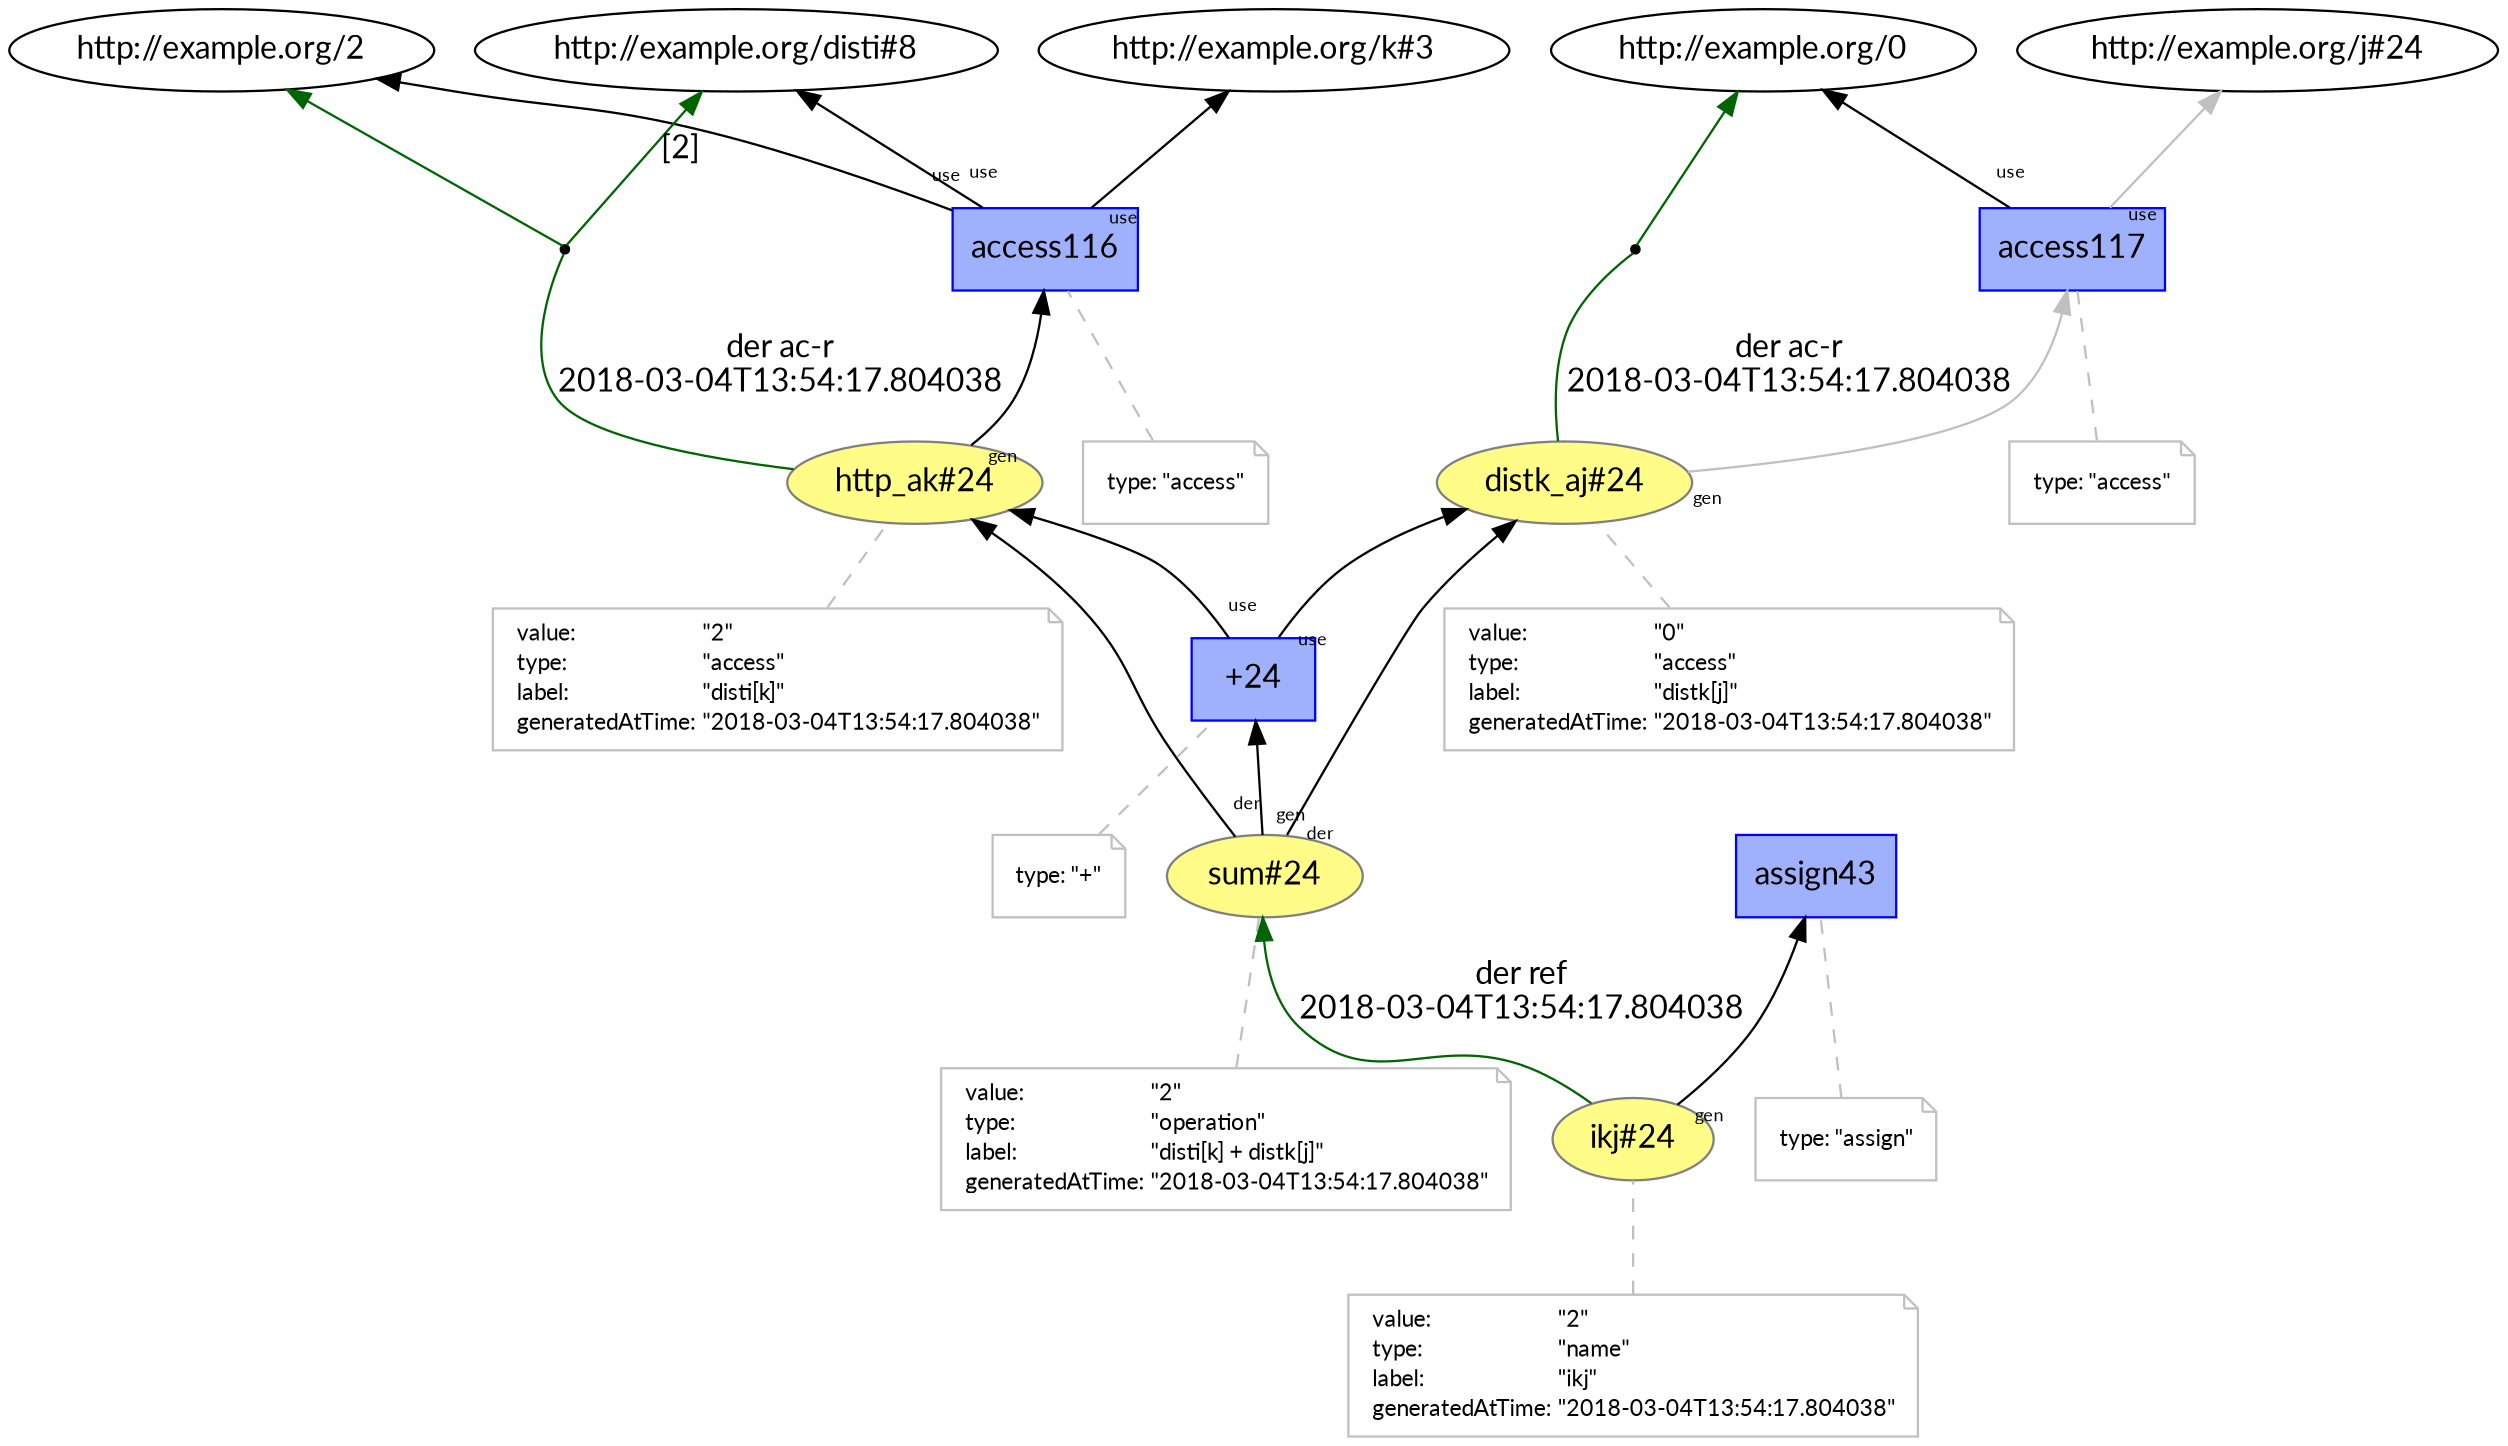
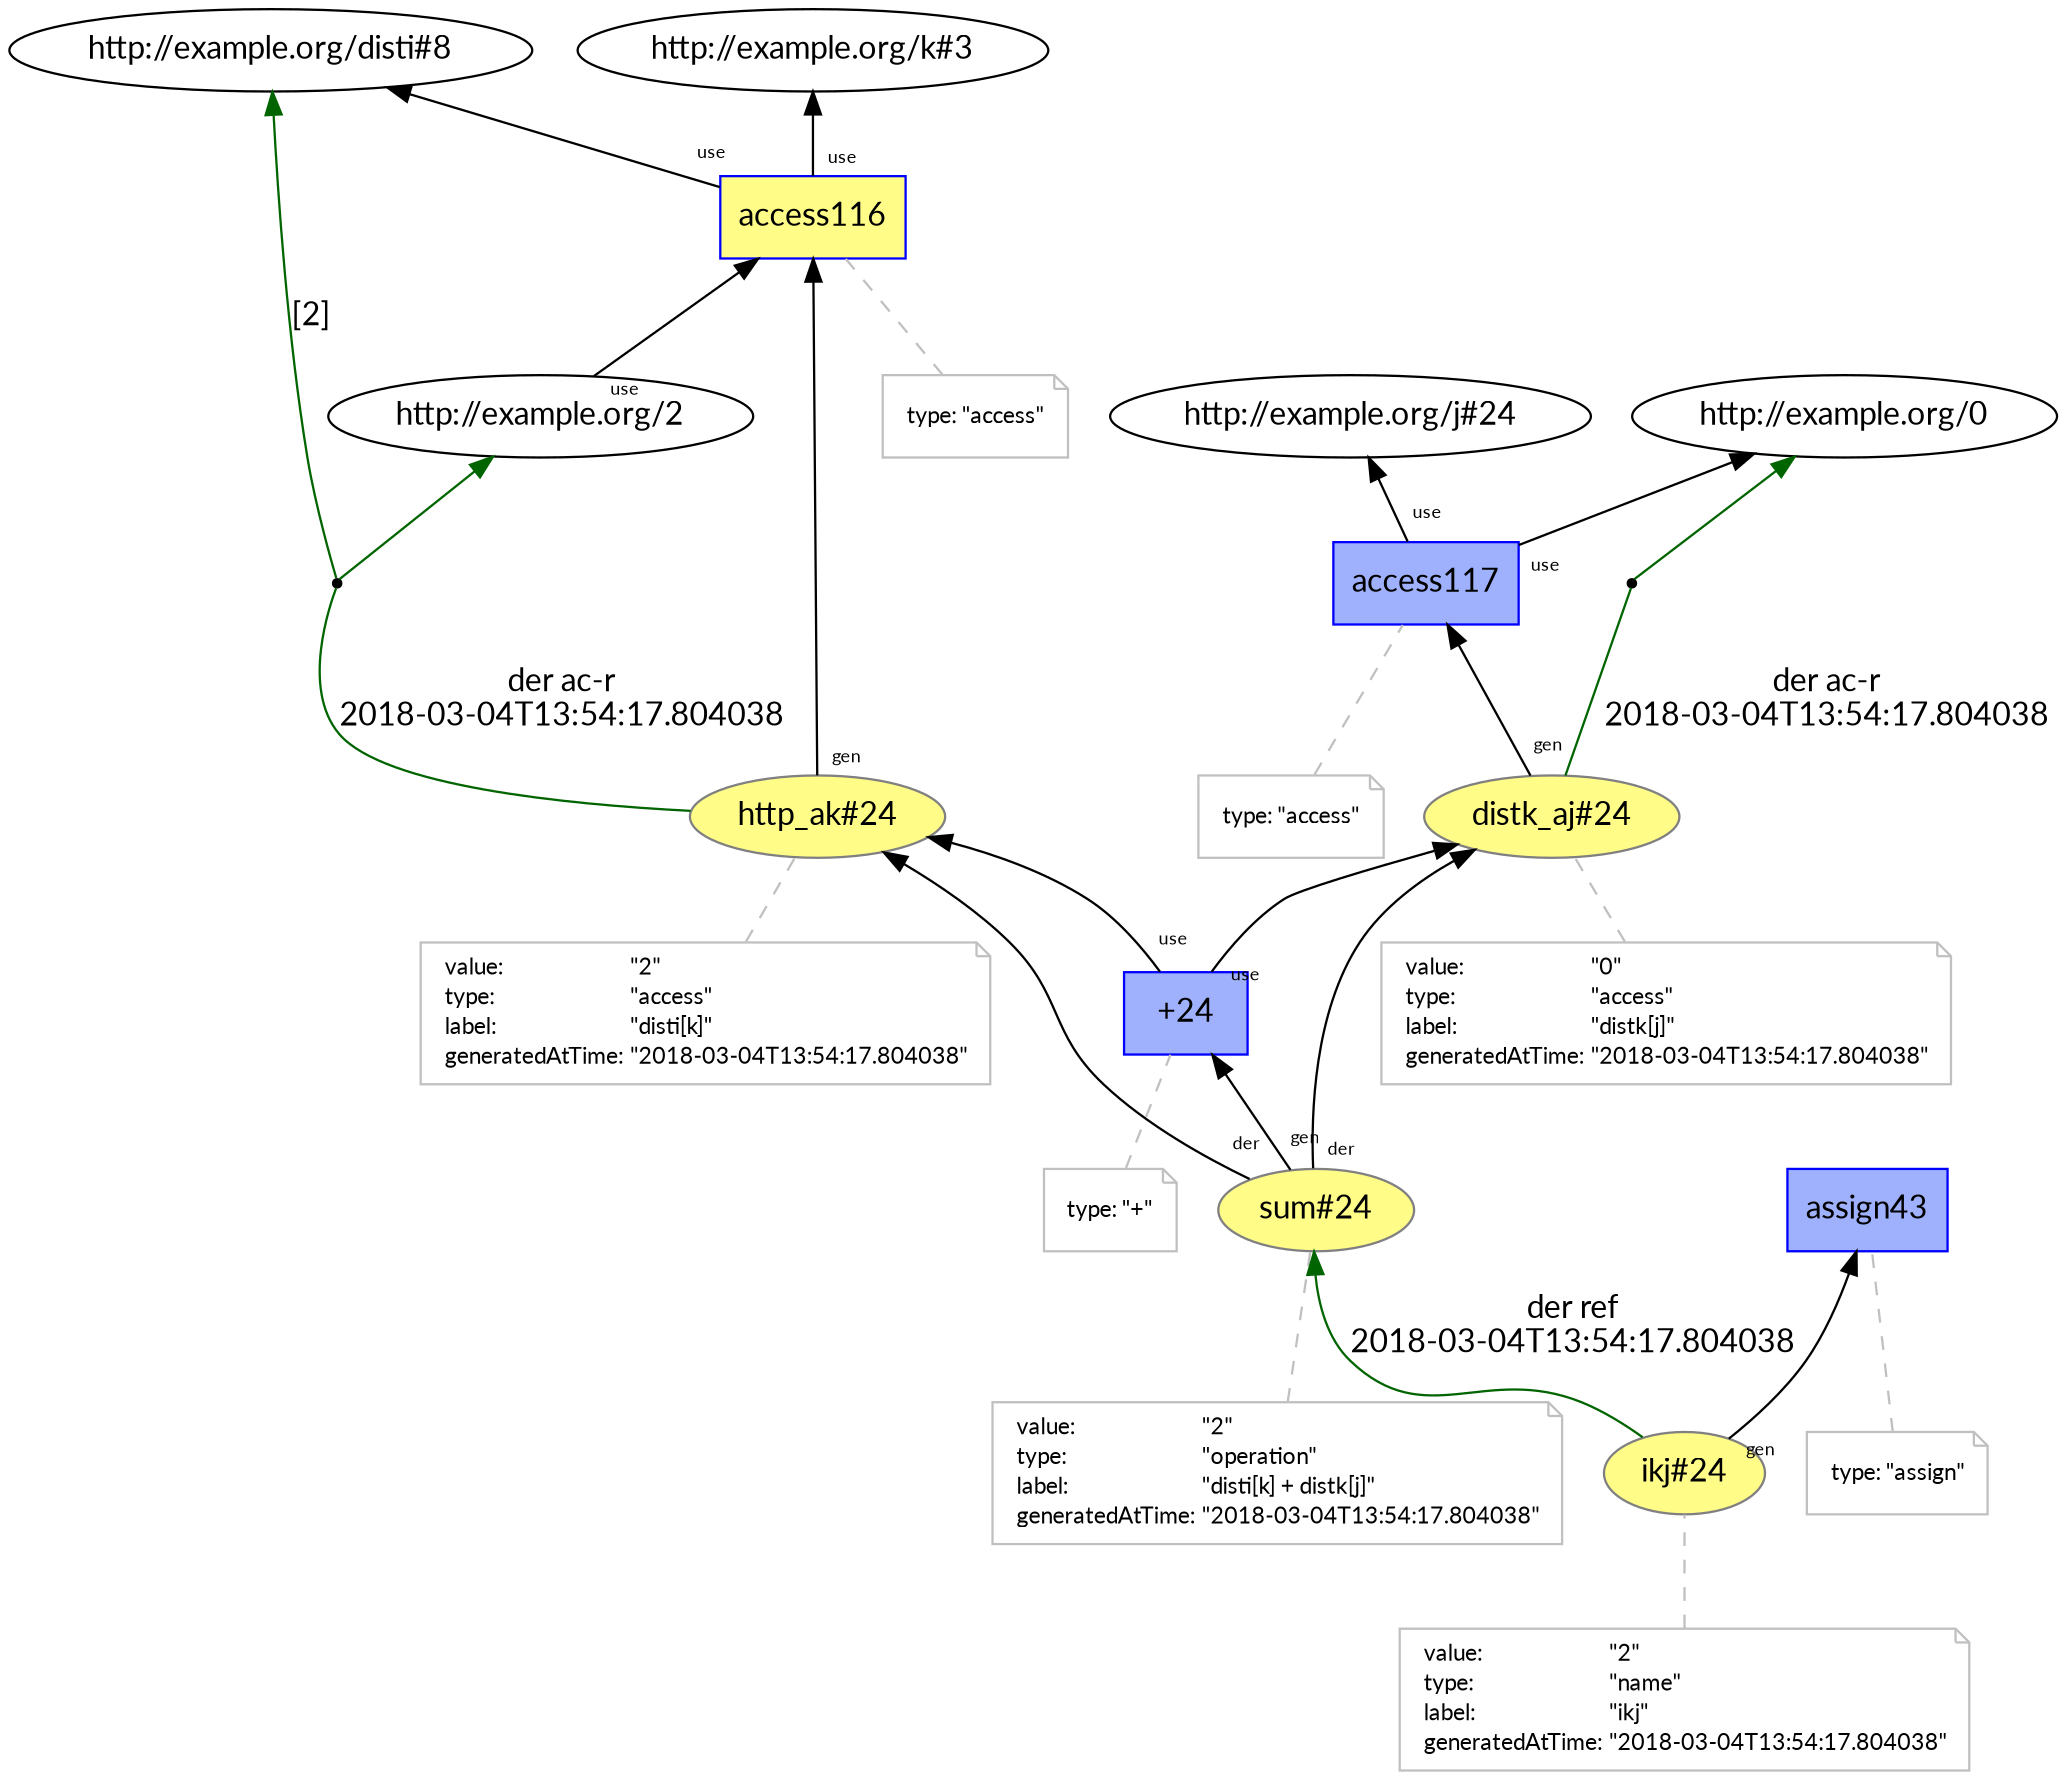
edge "access116" -> "http://example.org/2": reversed
edge "access117" -> "http://example.org/j#24": color gray -> black
node "access116": fillcolor #9fb1fc -> #fffc87
edge "distk_aj#24" -> "access117": color gray -> black
